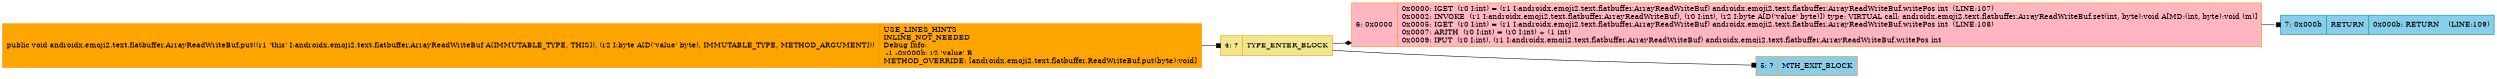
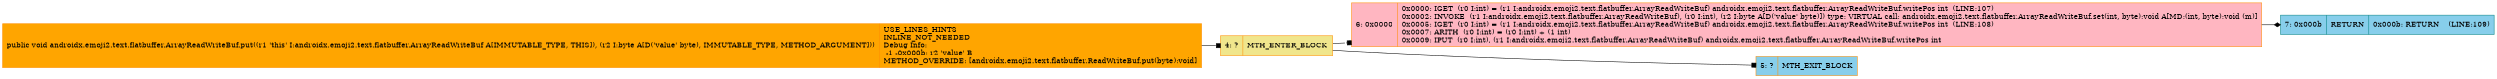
edge "6: 0x0000" -> "7: 0x000b": arrowhead box -> diamond
edge "4: ?" -> "6: 0x0000": arrowhead diamond -> box
node "4: ?": text "TYPE_ENTER_BLOCK" -> "MTH_ENTER_BLOCK"
